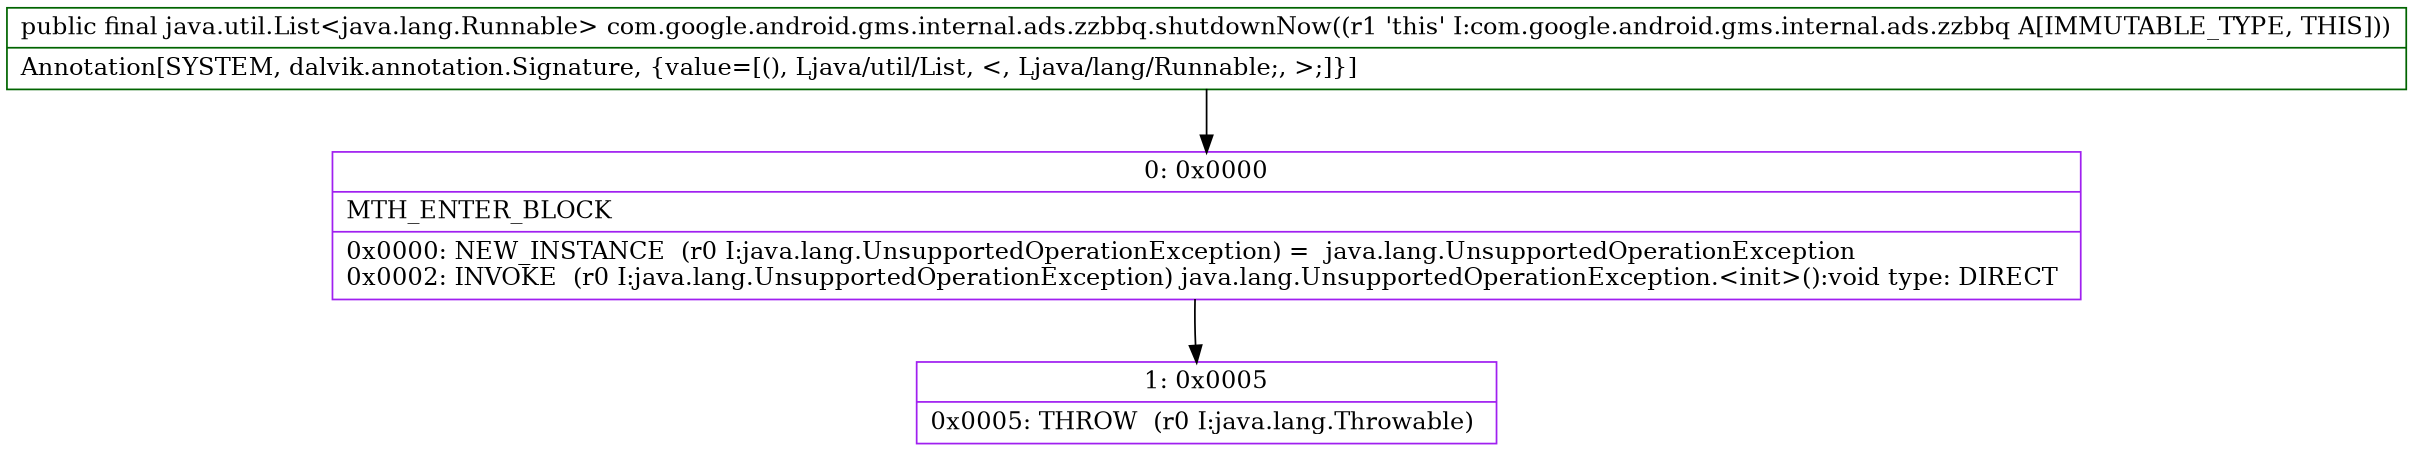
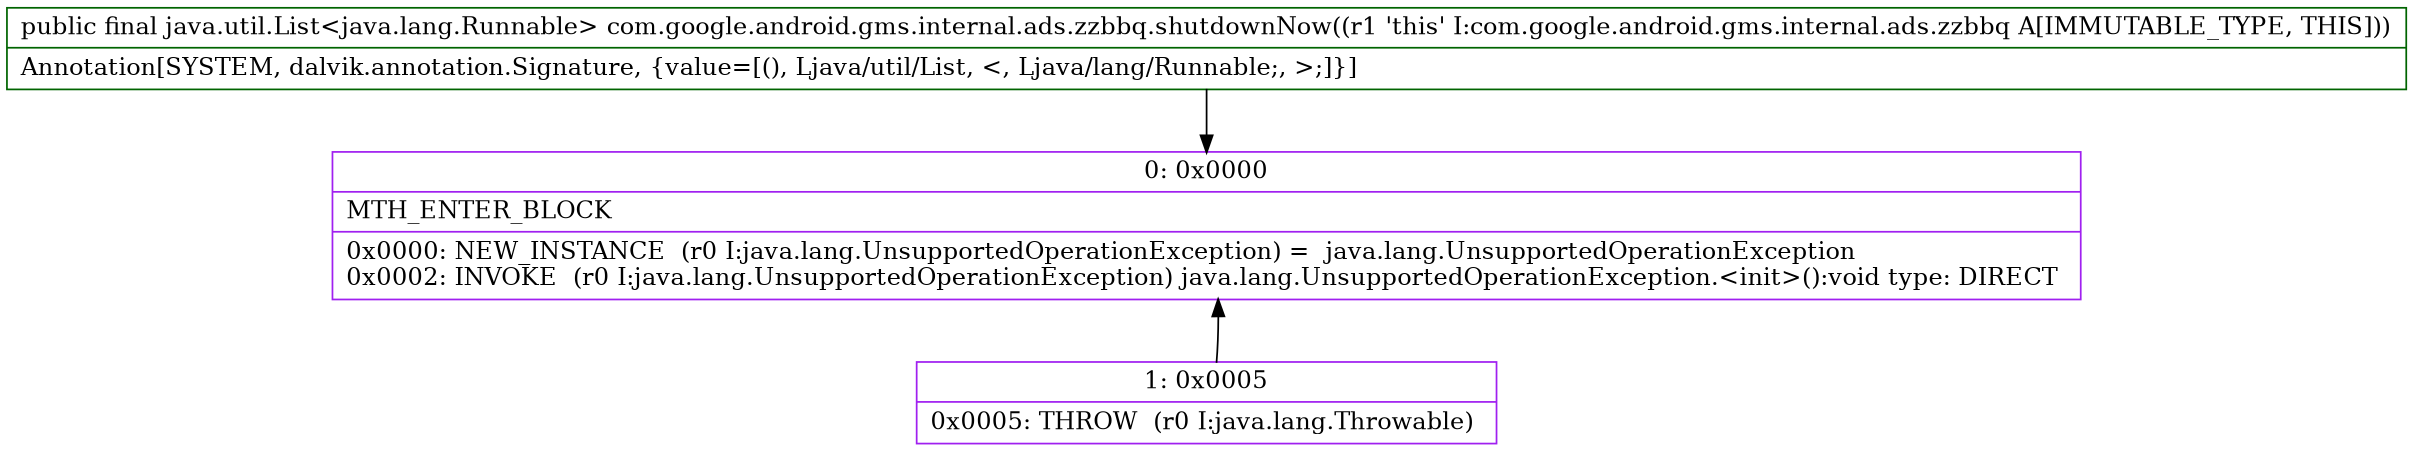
edge "0: 0x0000" -> "1: 0x0005": reversed
